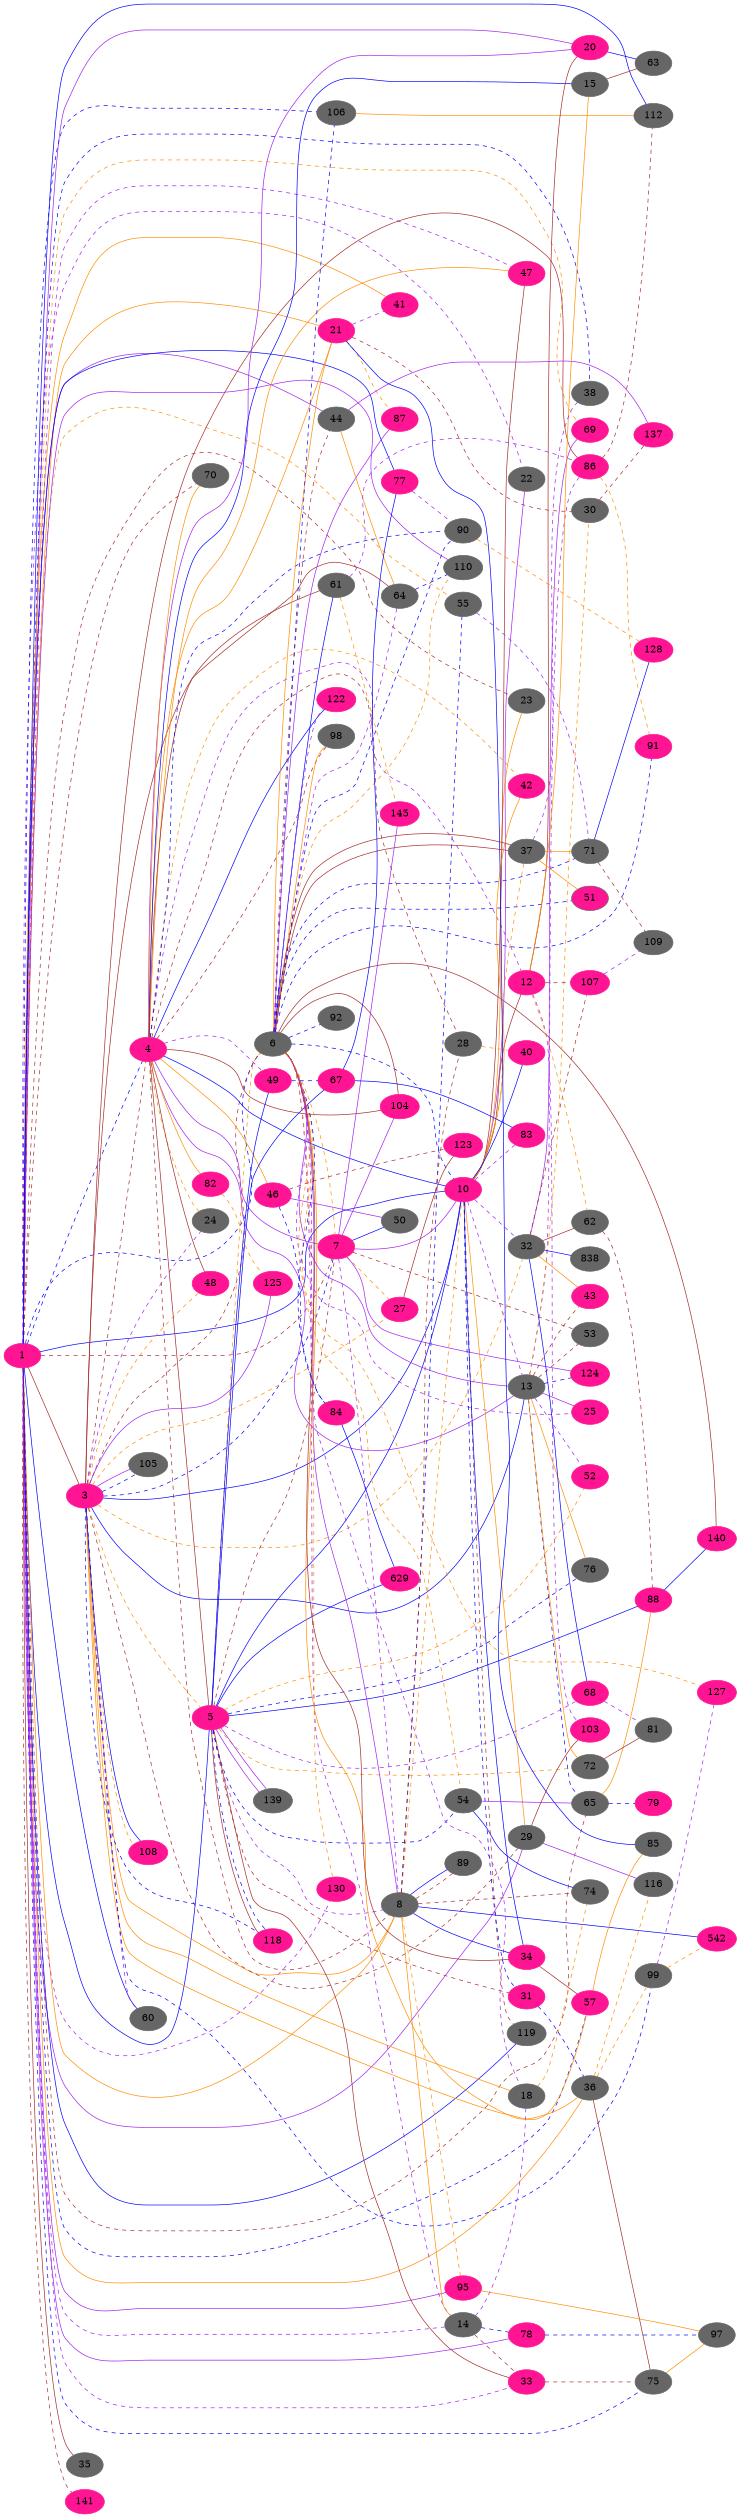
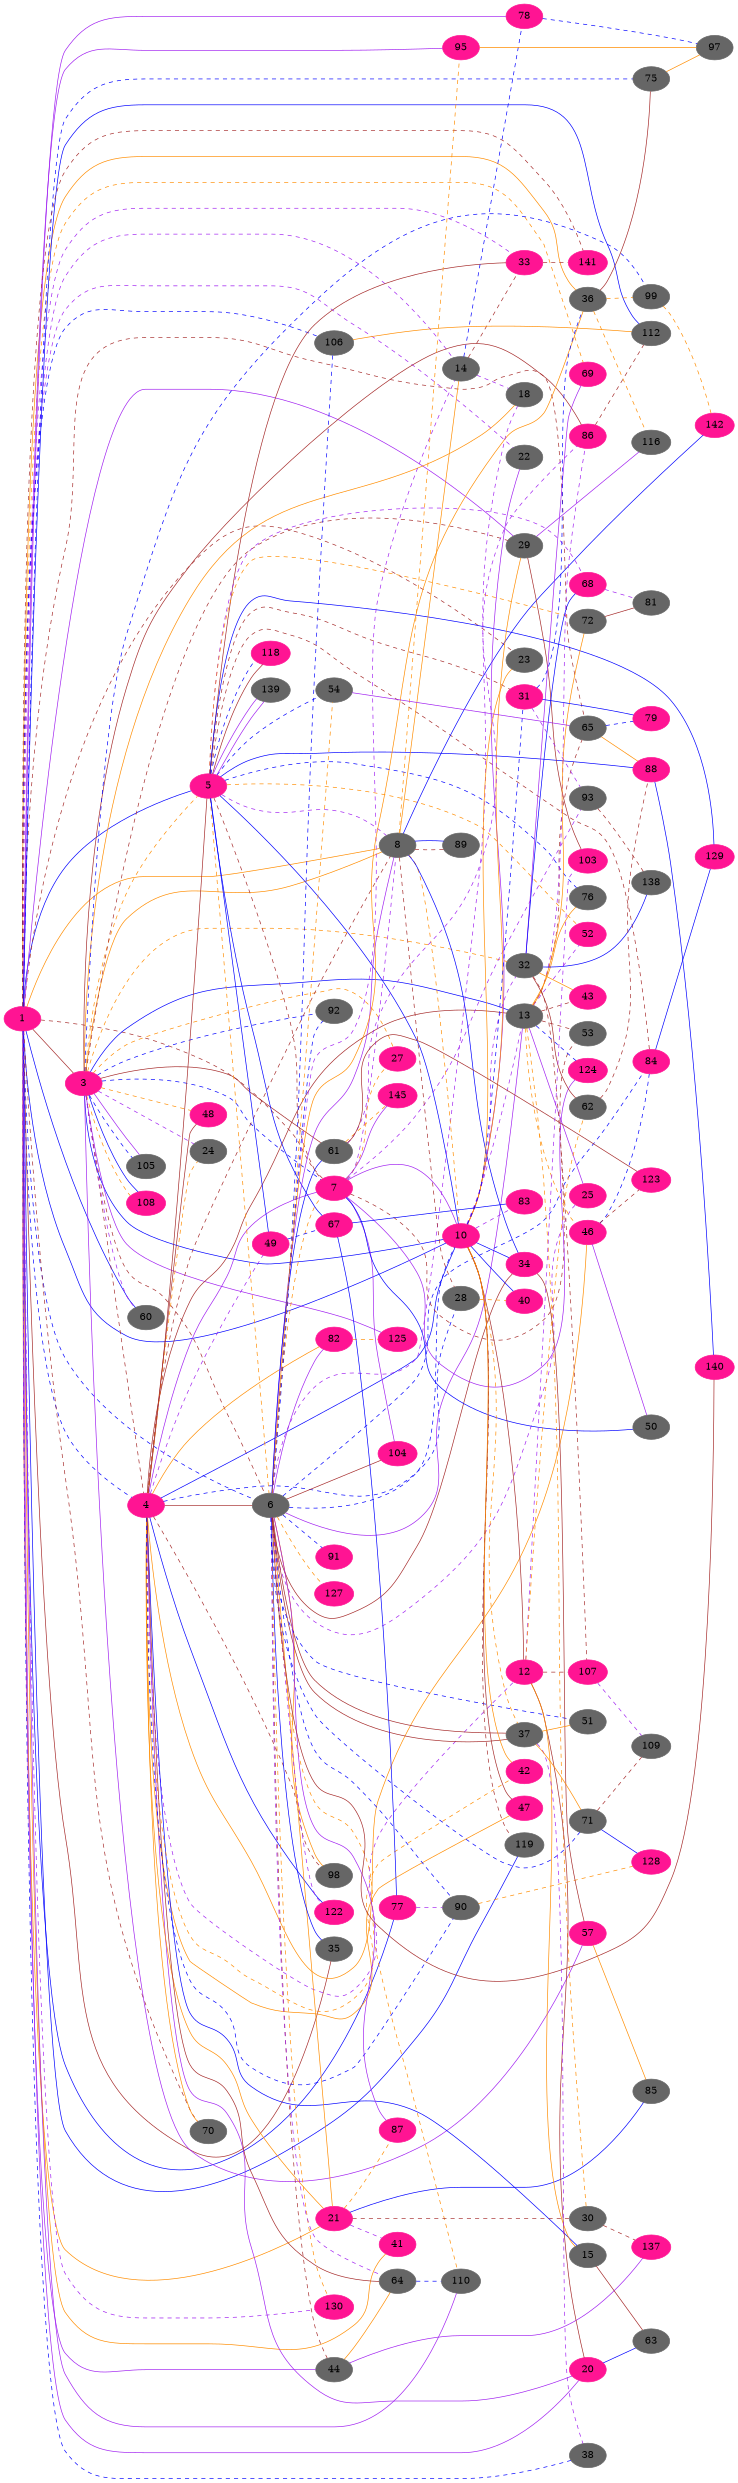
edge "47" -- "1": removed
node "55": removed
edge "86" -- "91": removed
edge "28" -- "4": color brown -> blue
edge "31" -- "79": added
edge "5" -- "84": added
node "93": added
node "51": fillcolor deeppink -> gray40
edge "4" -- "104": now "4" -- "6"
edge "13" -- "46": added
edge "123" -- "27": now "123" -- "61"
node "838": label "838" -> "138"
edge "4" -- "13": color purple -> brown
edge "82" -- "6": added
node "629": label "629" -> "129"
edge "13" -- "65": color blue -> brown
edge "3" -- "118": now "3" -- "92"
edge "6" -- "35": added
edge "127" -- "99": removed
node "74": removed
node "542": label "542" -> "142"
edge "3" -- "57": color darkorange -> purple
edge "1" -- "57": removed
edge "33" -- "75": now "33" -- "141"
